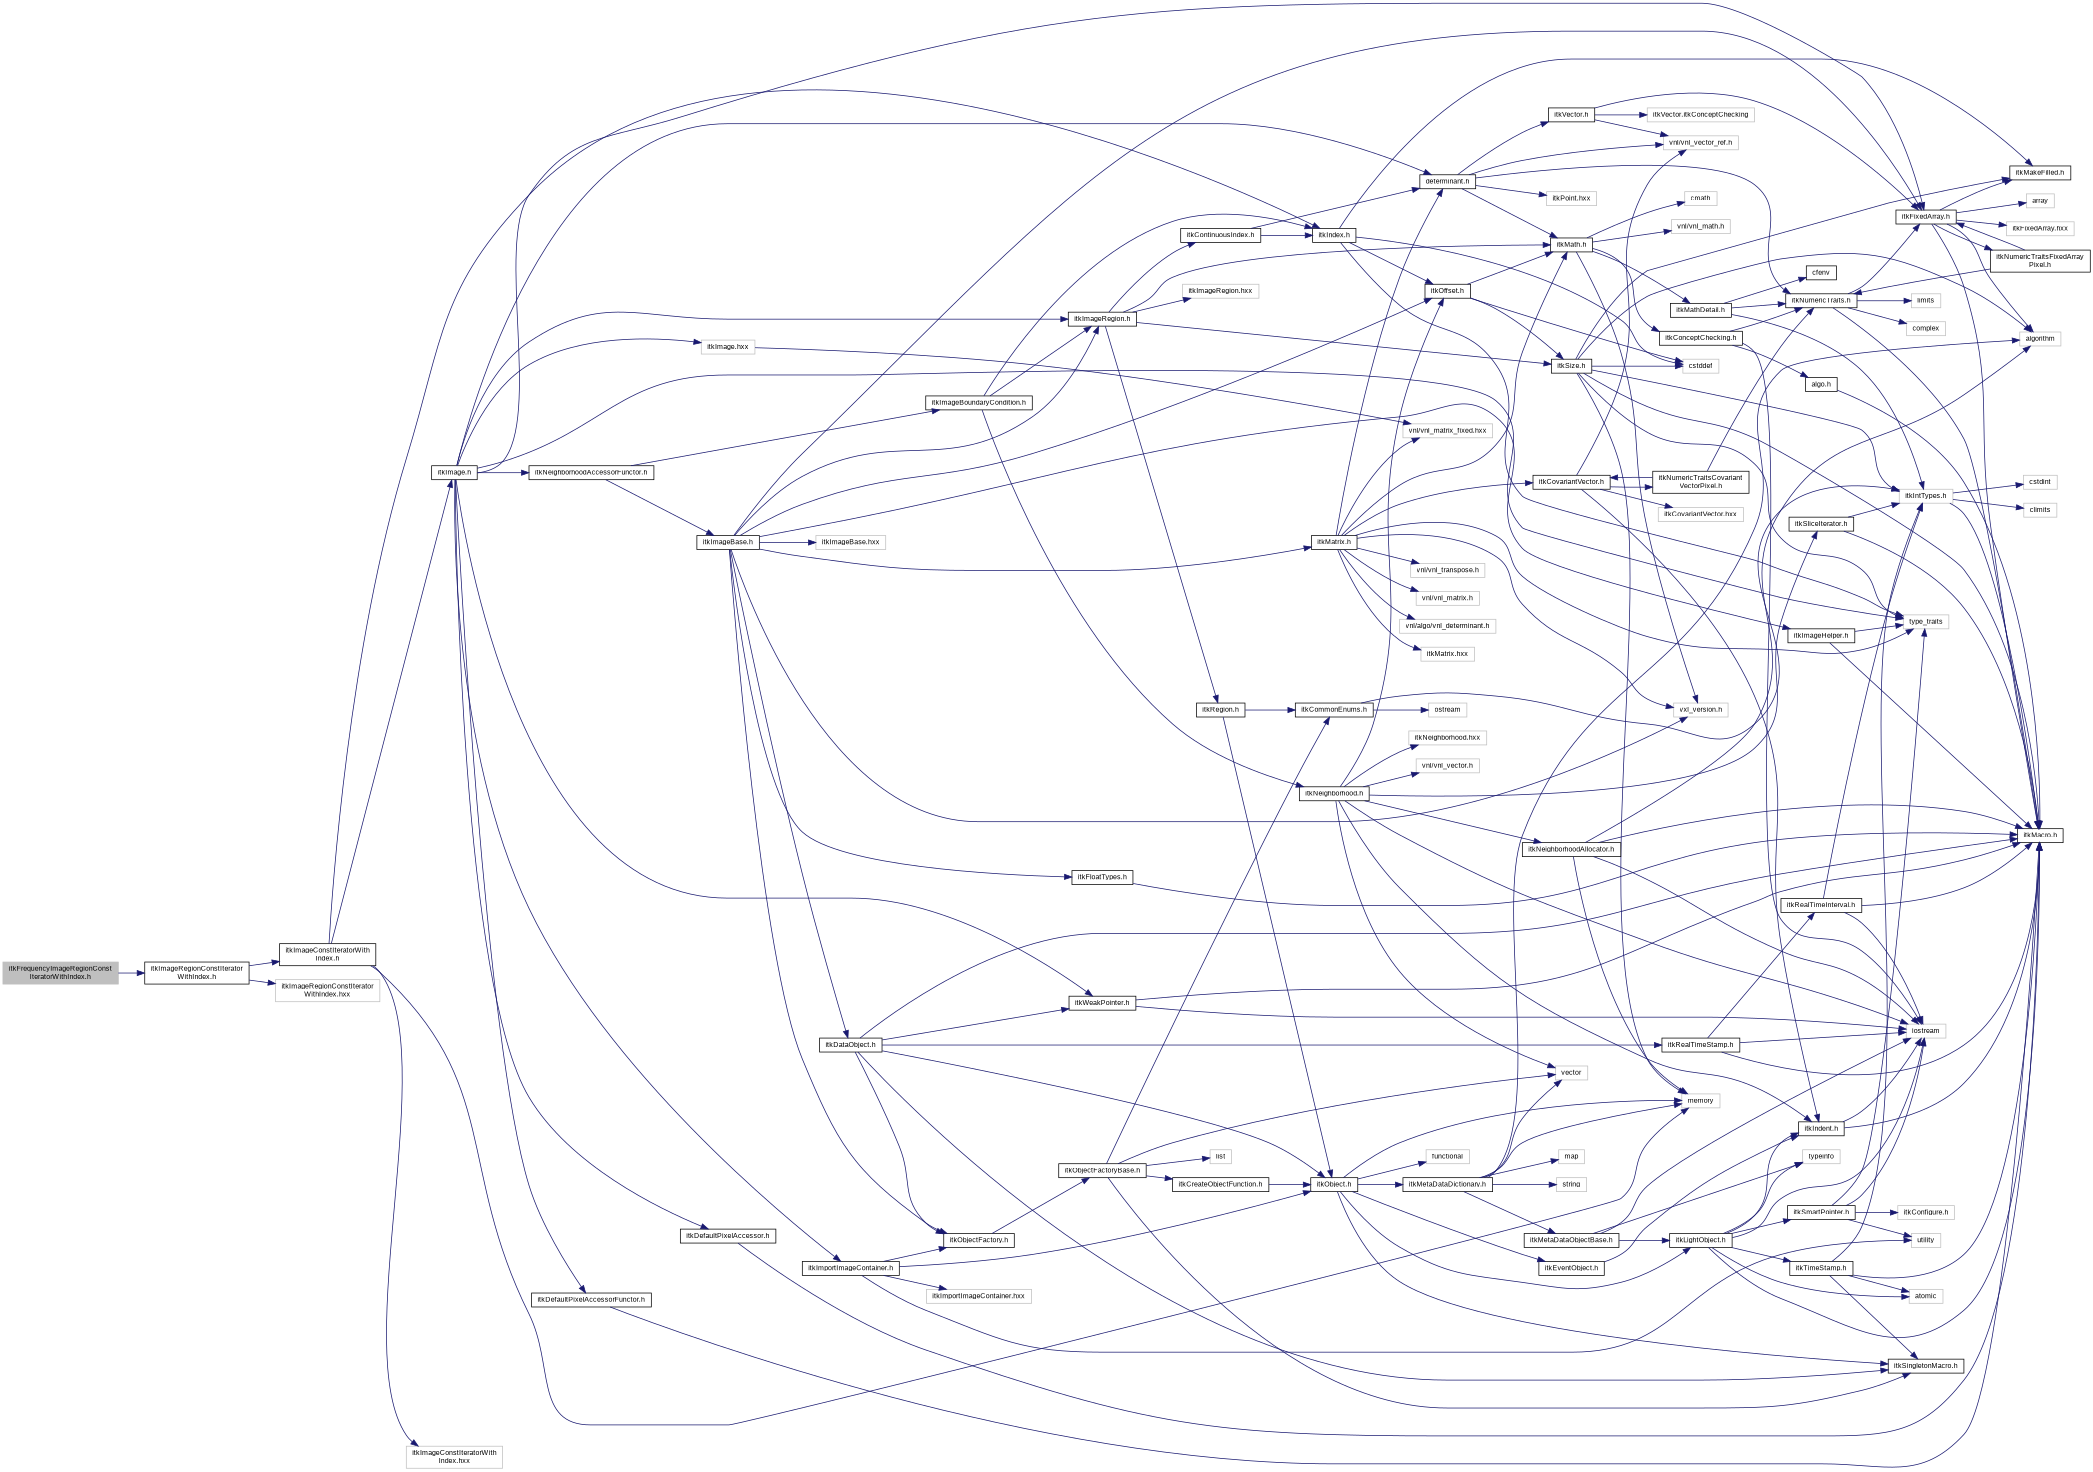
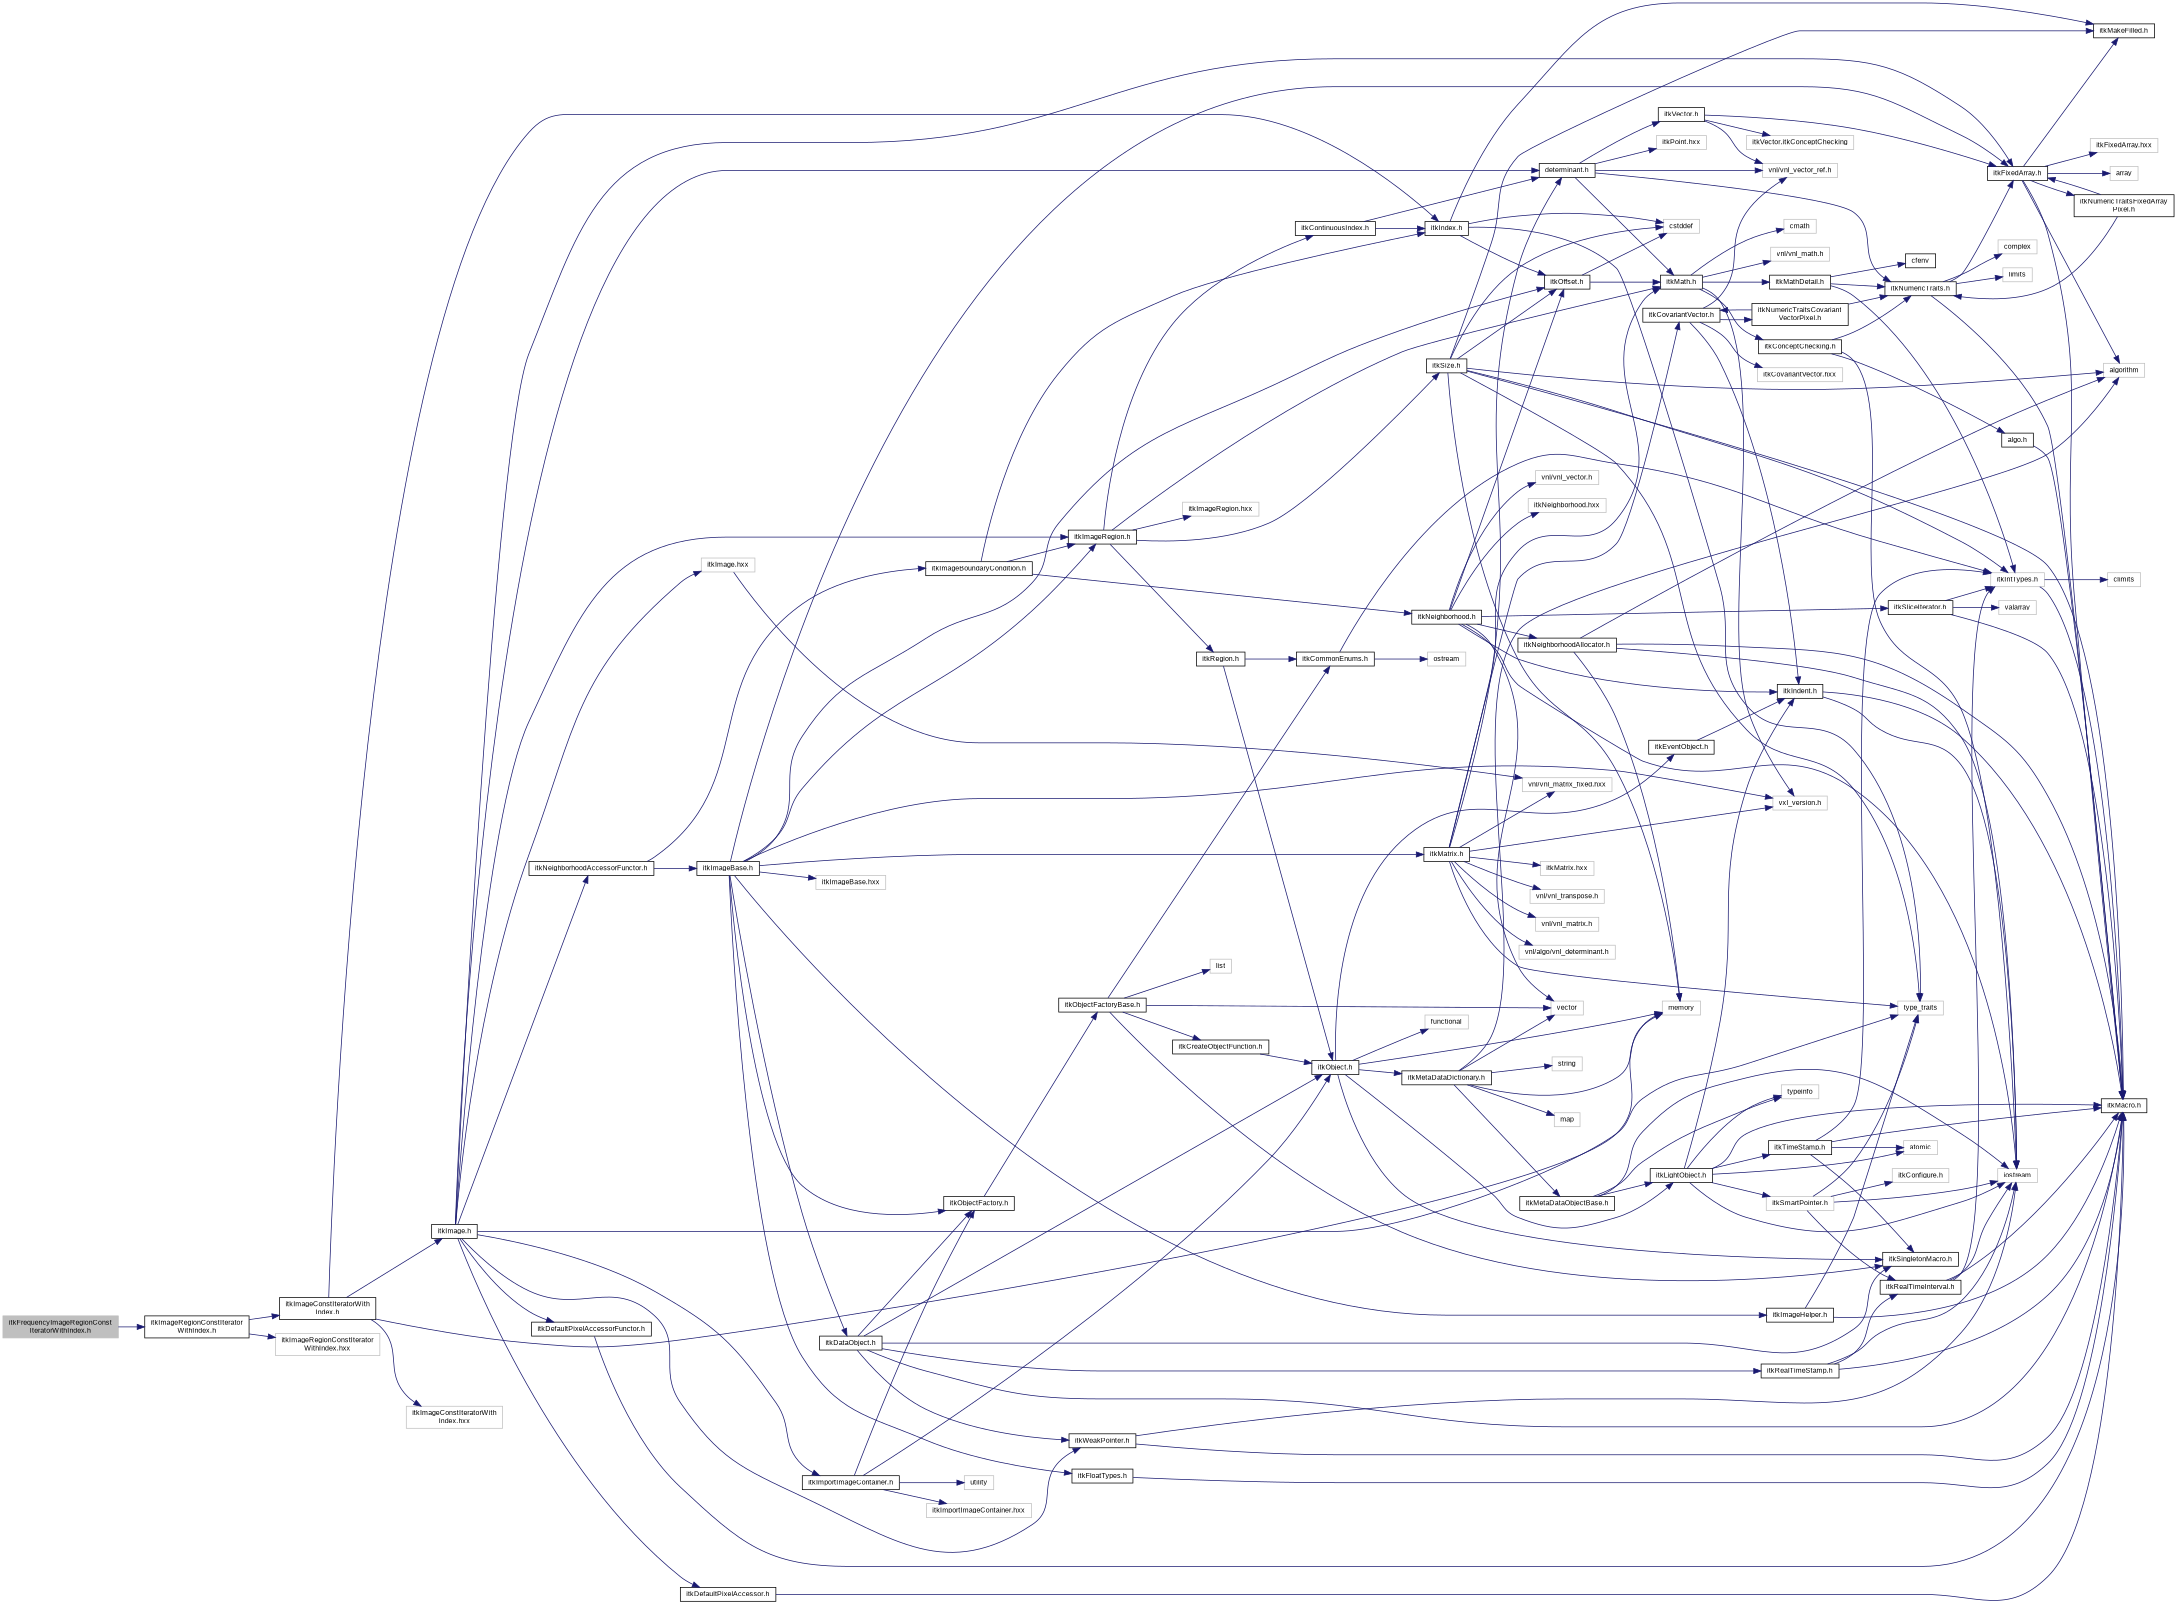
edge "itkOffset.h" -> "itkSize.h": reversed
node "cstdint": removed
node "valarray": added
node "itkSmartPointer.h": color black -> grey75
edge "itkSmartPointer.h" -> "utility": now "itkSmartPointer.h" -> "itkRealTimeInterval.h"
